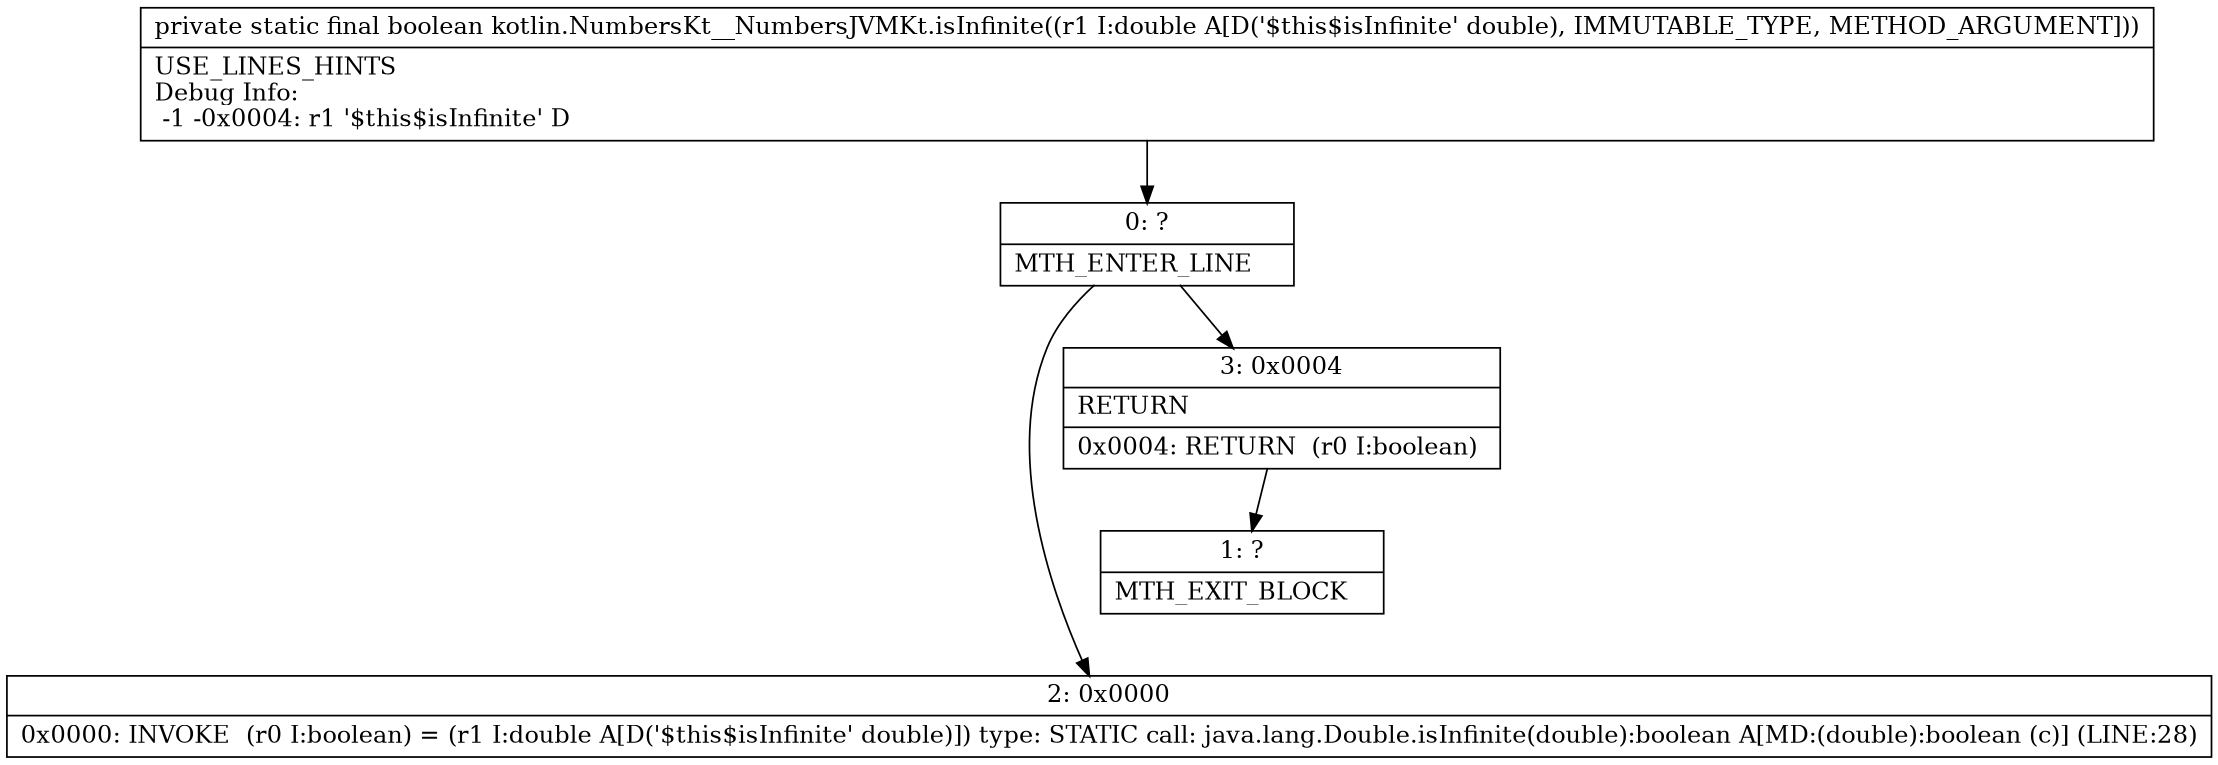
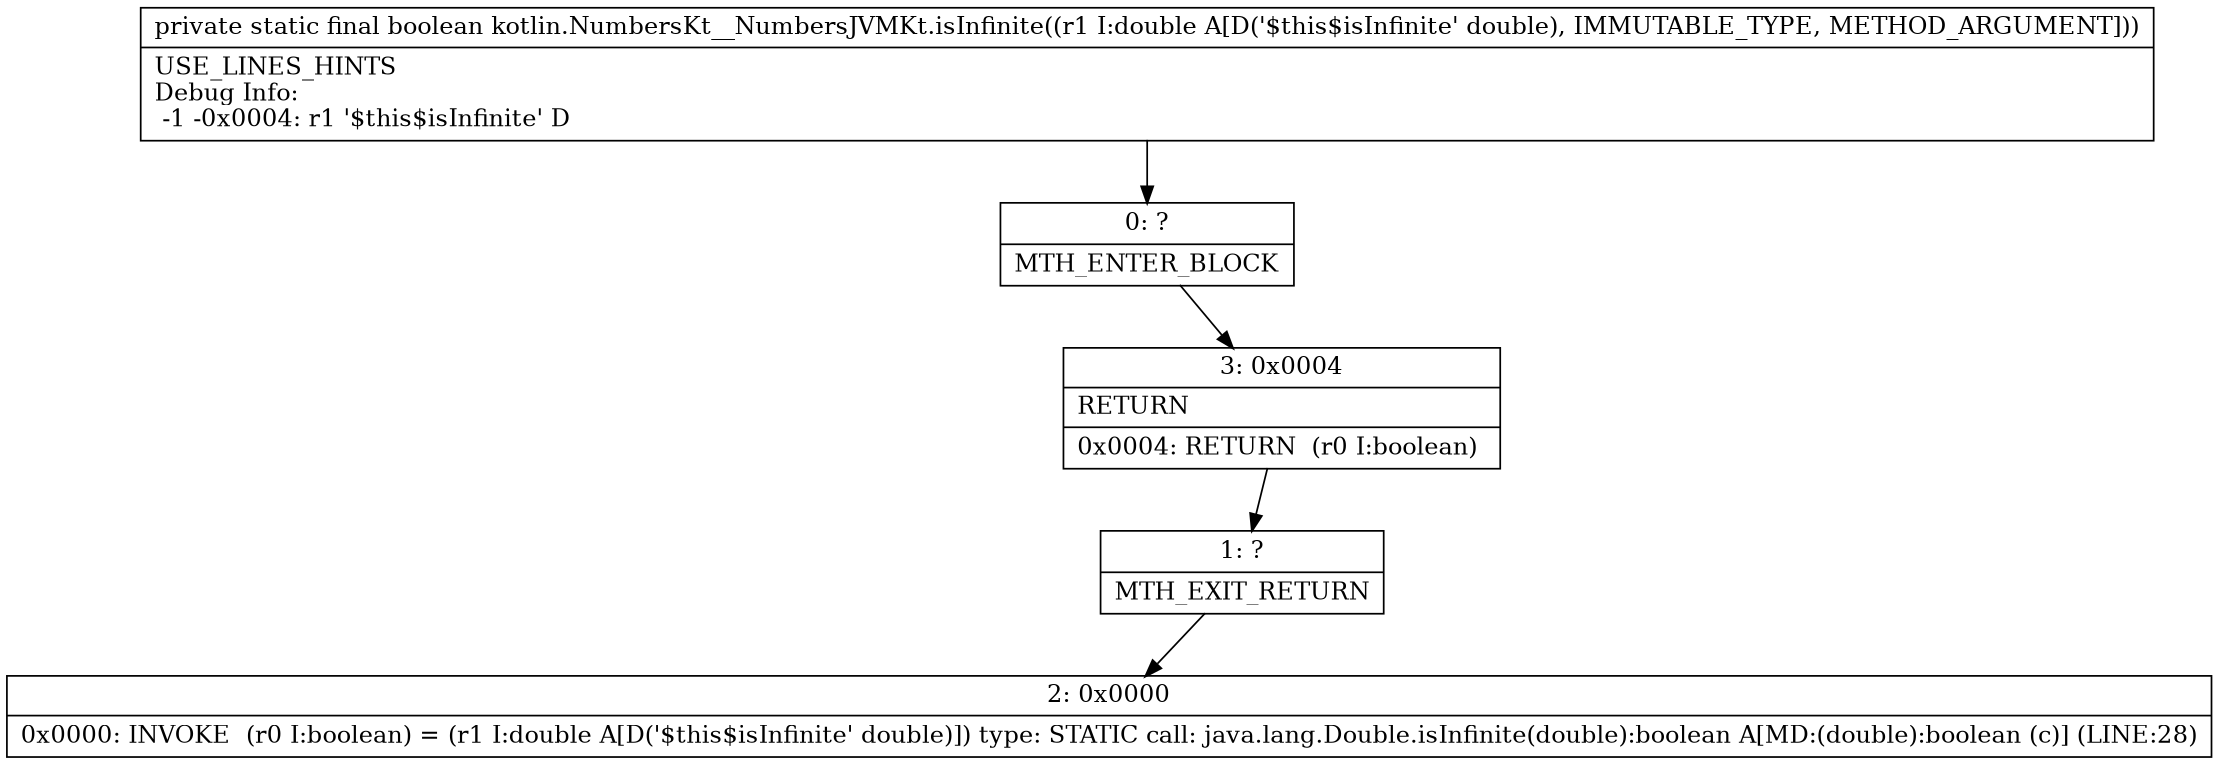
node "0: ?": text "MTH_ENTER_LINE" -> "MTH_ENTER_BLOCK"
edge "0: ?" -> "2: 0x0000": now "1: ?" -> "2: 0x0000"
node "1: ?": text "MTH_EXIT_BLOCK" -> "MTH_EXIT_RETURN"
